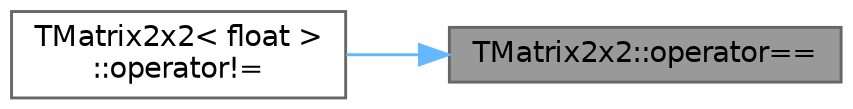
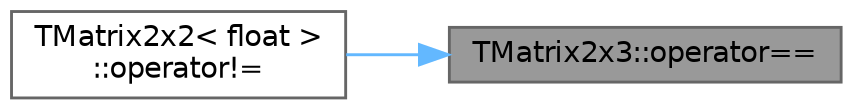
node "TMatrix2x2::operator==": label "TMatrix2x2::operator==" -> "TMatrix2x3::operator=="
